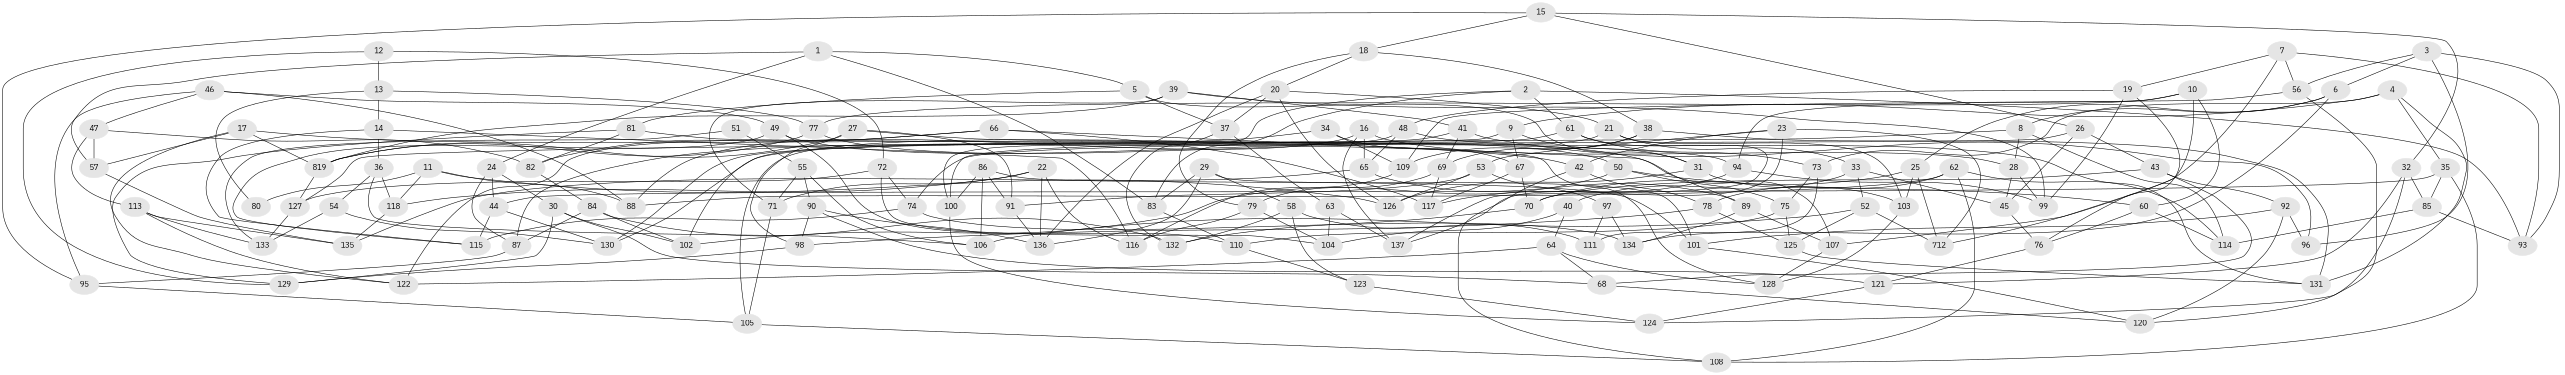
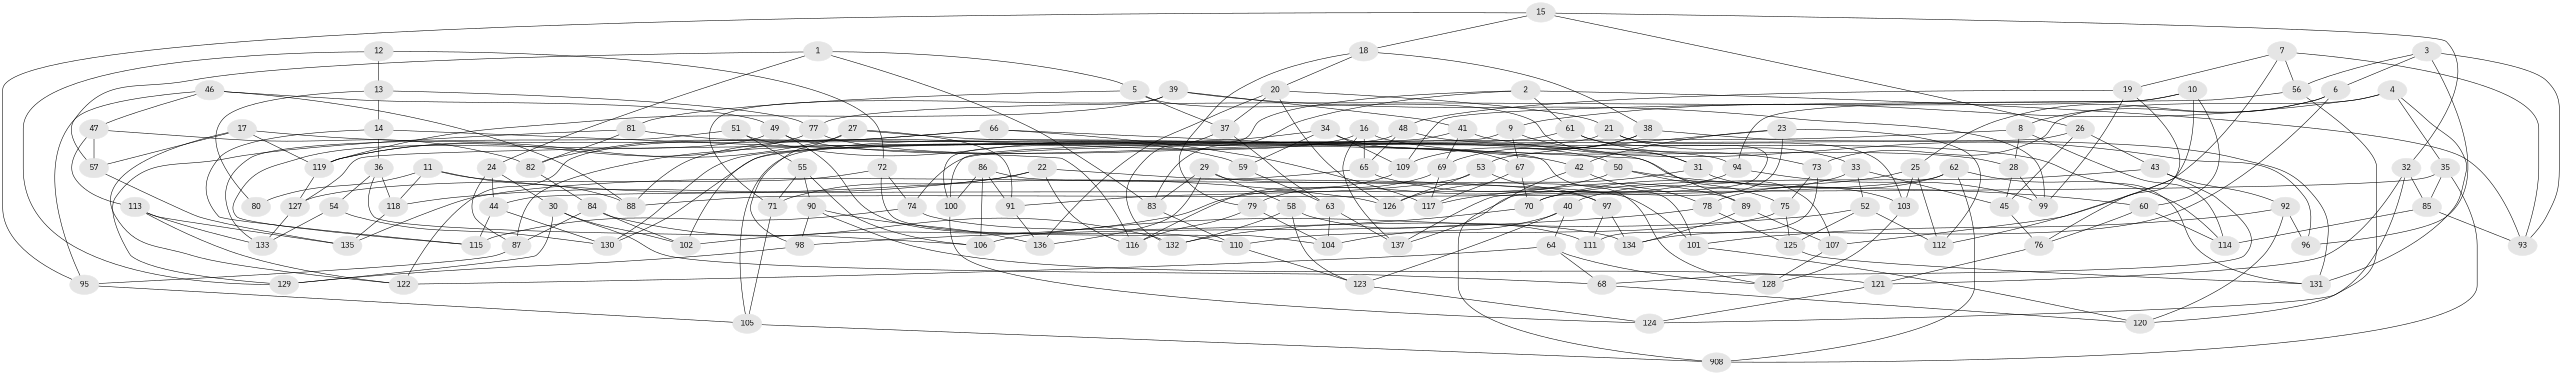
node "819": label "819" -> "119"
node "59": added
edge "22" -- "136": now "22" -- "97"
node "712": label "712" -> "112"
edge "40" -- "123": added
node "108": label "108" -> "908"
